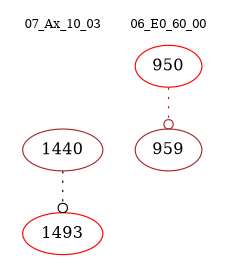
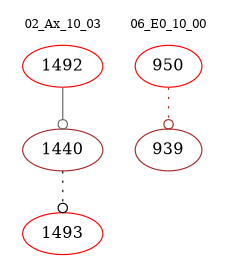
cluster "07_Ax_10_03": label "07_Ax_10_03" -> "02_Ax_10_03"
cluster "06_E0_60_00": label "06_E0_60_00" -> "06_E0_10_00"
node "1492": added
node "959": label "959" -> "939"
